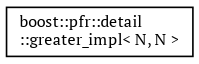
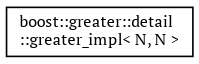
node "boost::pfr::detail ::greater_impl< N, N >": label "boost::pfr::detail ::greater_impl< N, N >" -> "boost::greater::detail ::greater_impl< N, N >"
